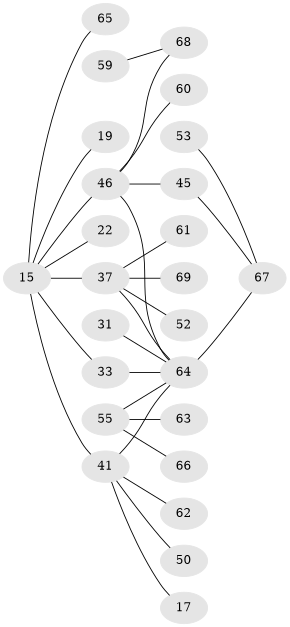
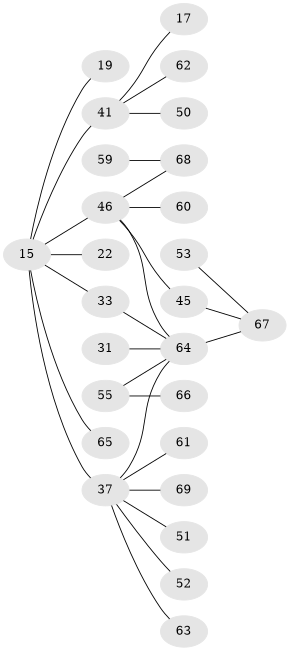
edge "55" -- "63": now "37" -- "63"
edge "64" -- "41": removed
node "51": added
